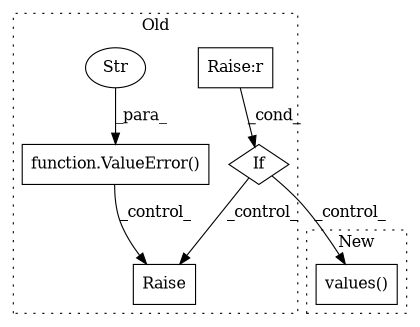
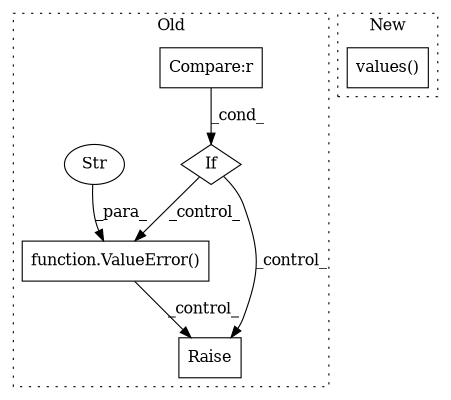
node "Raise:r": label "Raise:r" -> "Compare:r"
edge "If" -> "values()": now "If" -> "function.ValueError()"
